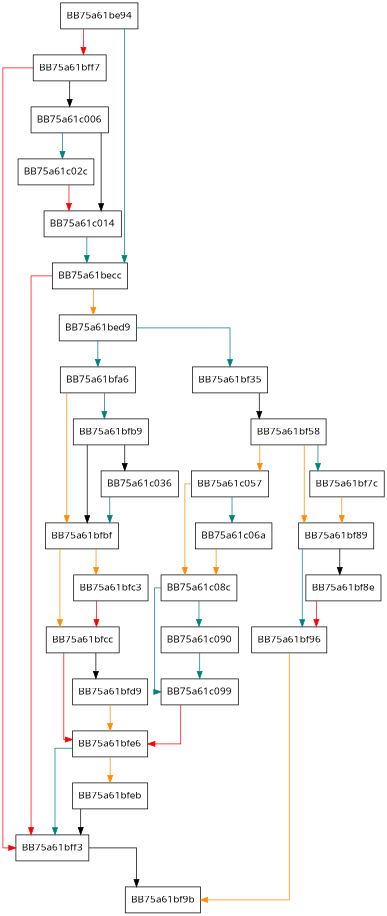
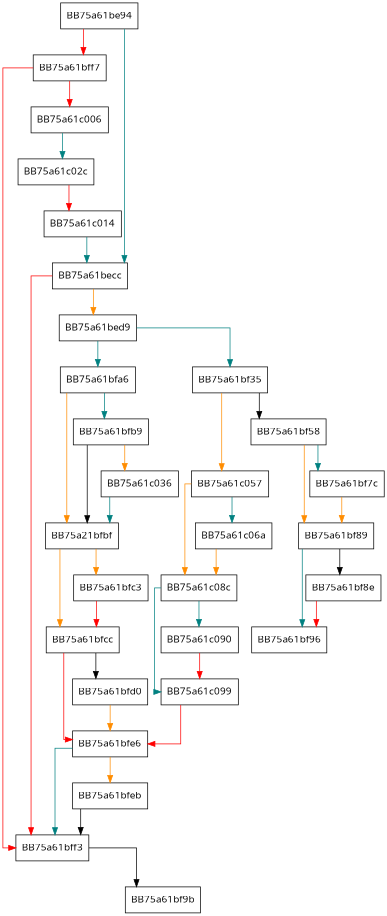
edge "BB75a61bff7" -> "BB75a61c006": color black -> red
edge "BB75a61c006" -> "BB75a61c014": removed
edge "BB75a61bfb9" -> "BB75a61c036": color black -> darkorange
edge "BB75a61bf58" -> "BB75a61c057": now "BB75a61bf35" -> "BB75a61c057"
node "BB75a61bfbf": label "BB75a61bfbf" -> "BB75a21bfbf"
edge "BB75a61c090" -> "BB75a61c099": color teal -> red
node "BB75a61bfd9": label "BB75a61bfd9" -> "BB75a61bfd0"
edge "BB75a61bf96" -> "BB75a61bf9b": removed
